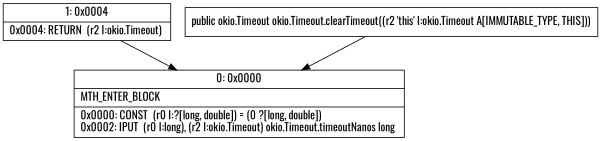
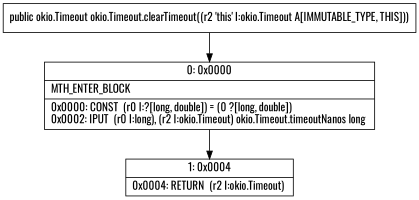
edge "1: 0x0004" -> "0: 0x0000": reversed
